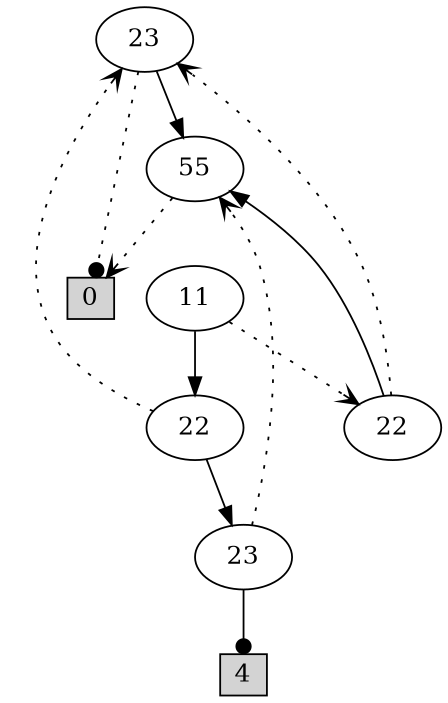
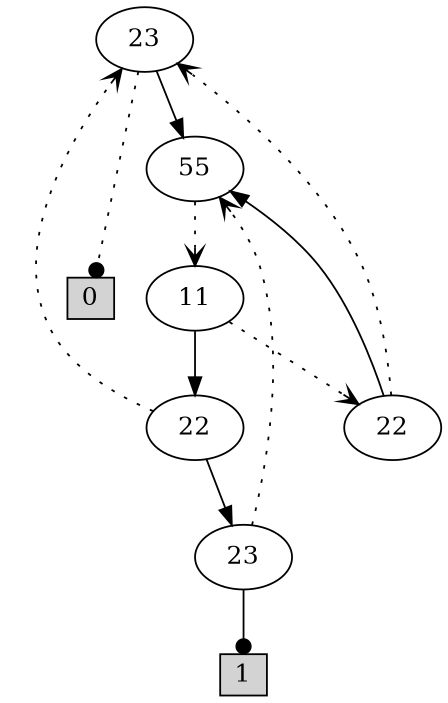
edge "55" -> "0": now "55" -> "11"
node "4": label "4" -> "1"
